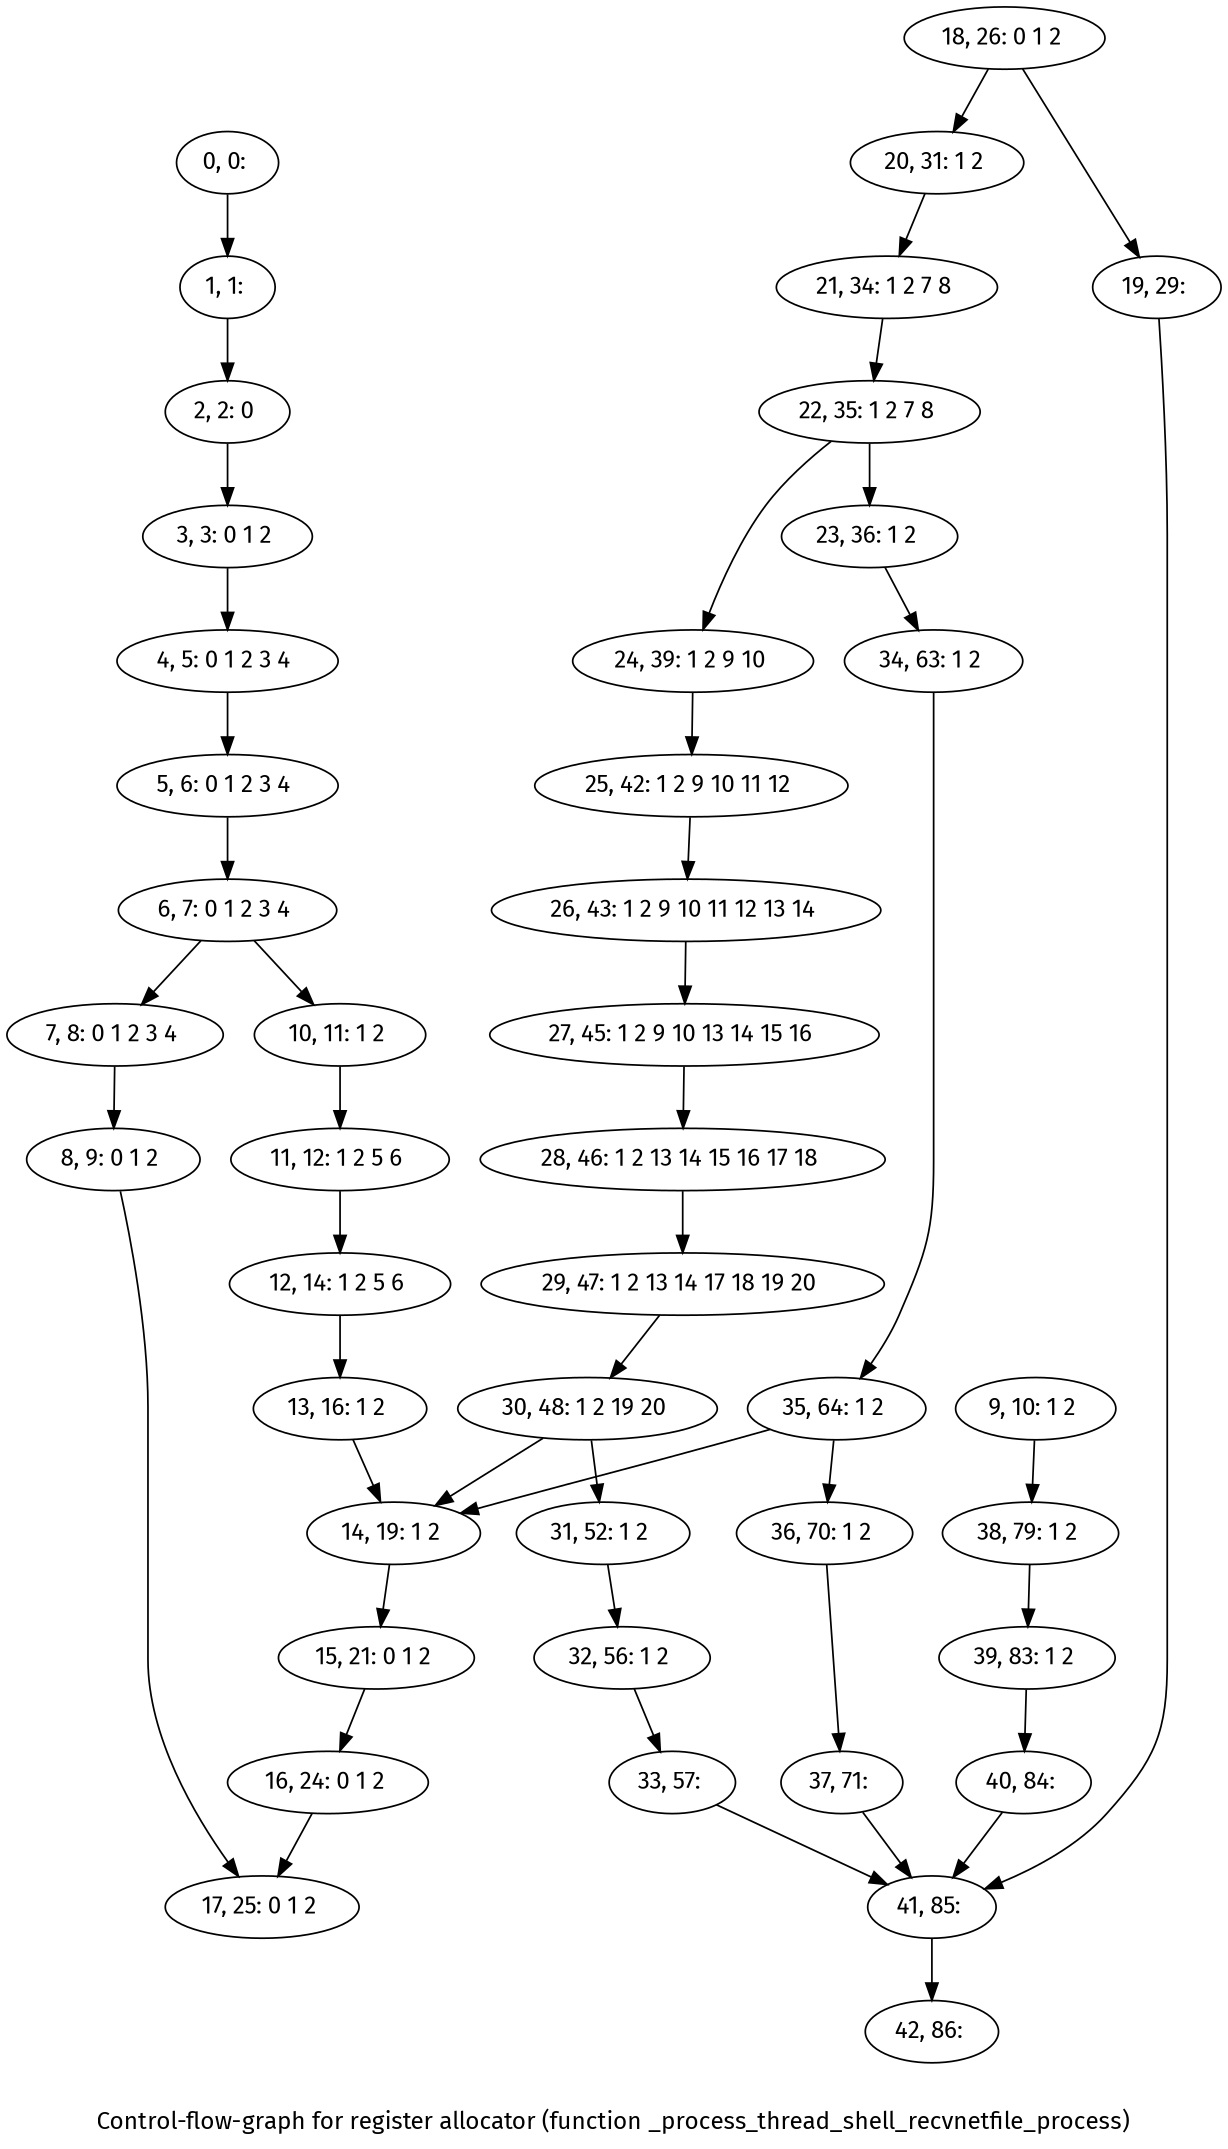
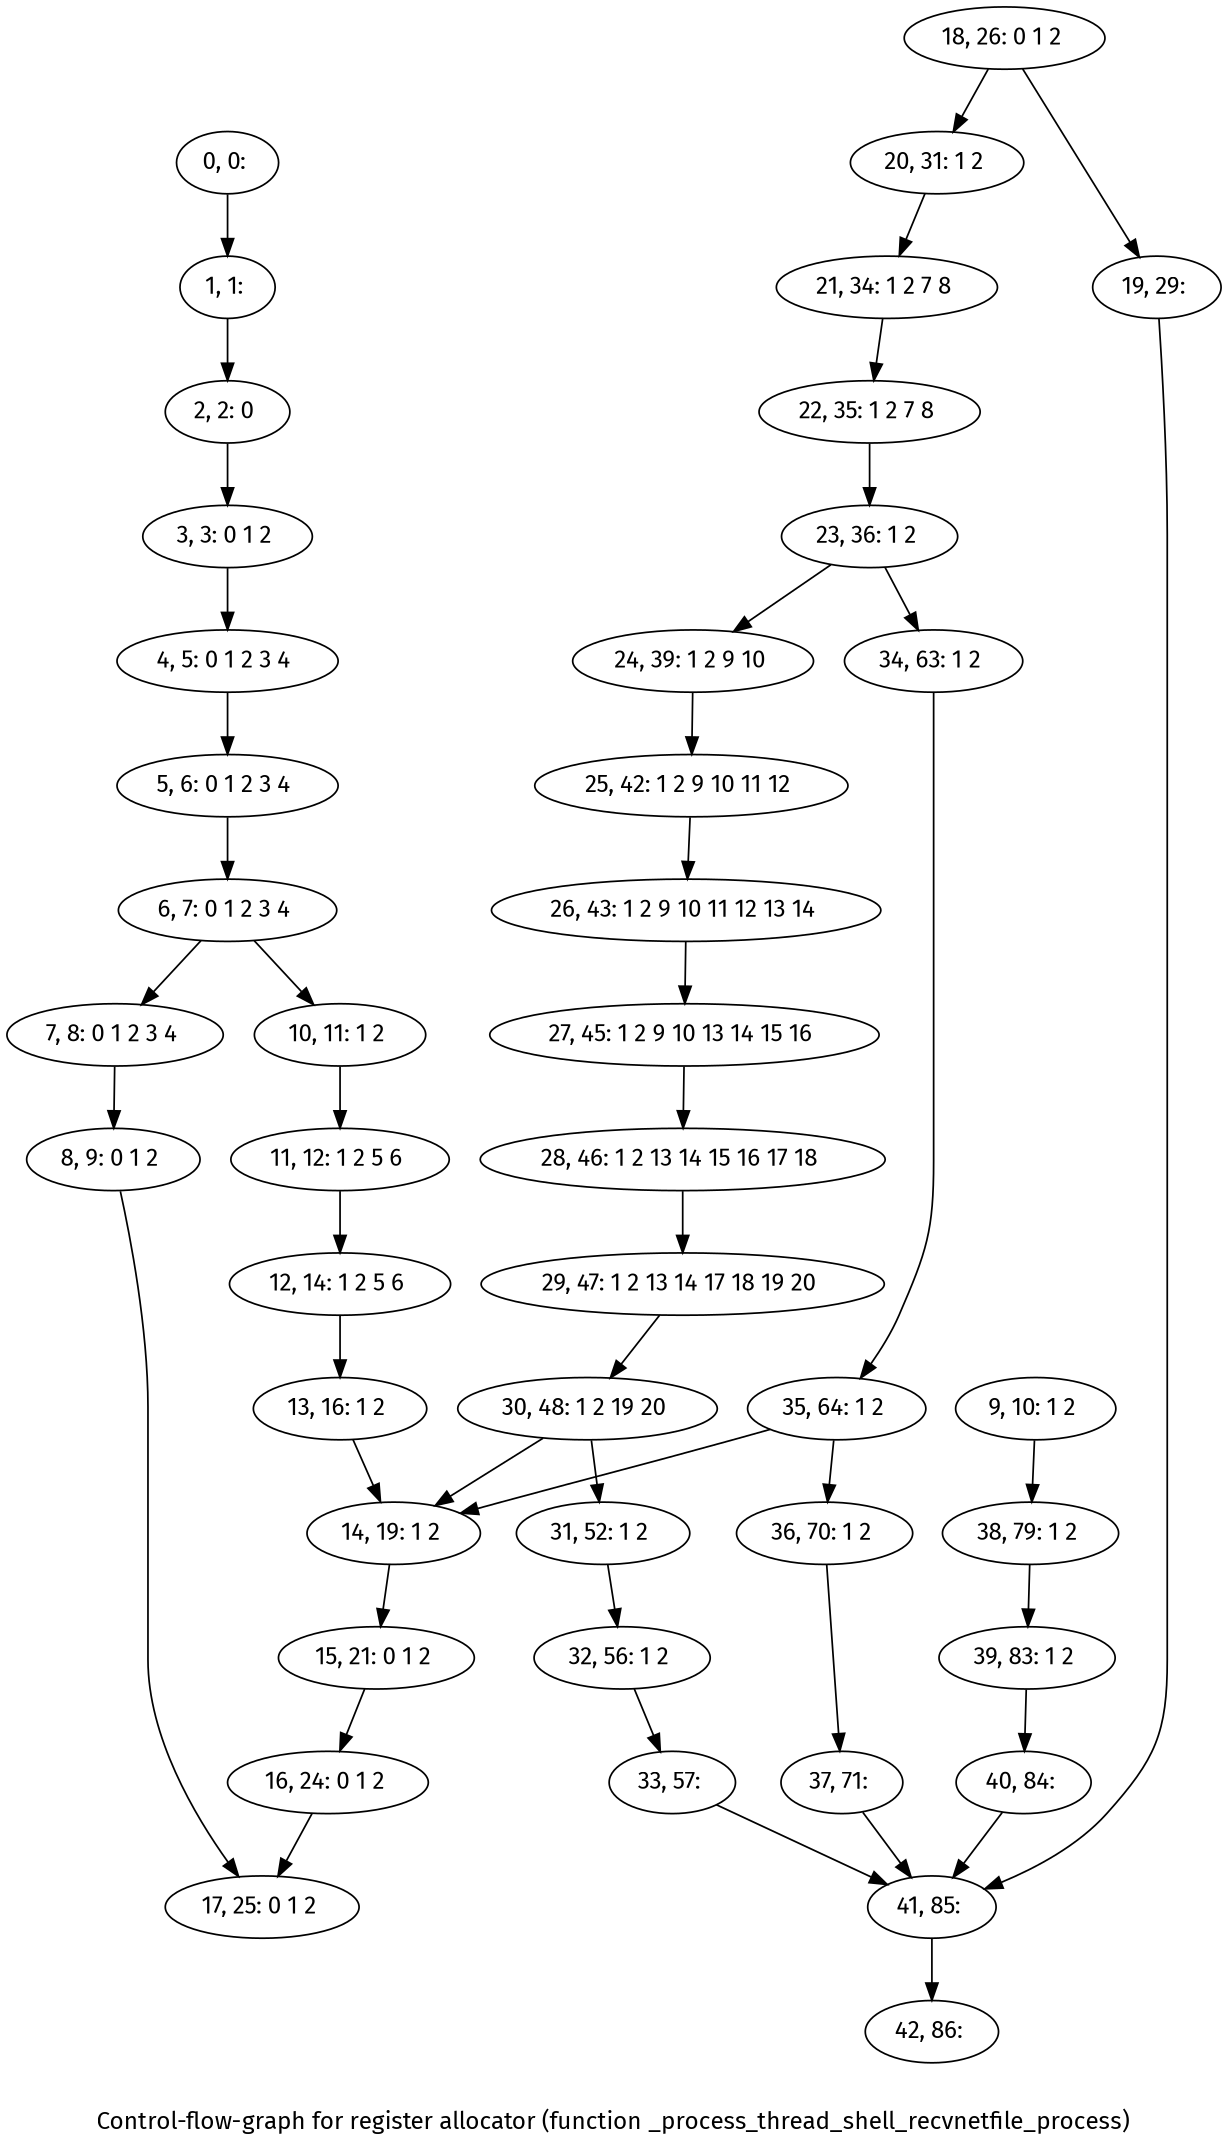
edge "22, 35: 1 2 7 8" -> "24, 39: 1 2 9 10": now "23, 36: 1 2" -> "24, 39: 1 2 9 10"
